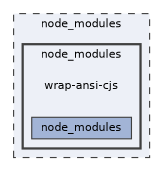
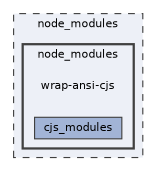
node "node_modules": label "node_modules" -> "cjs_modules"
